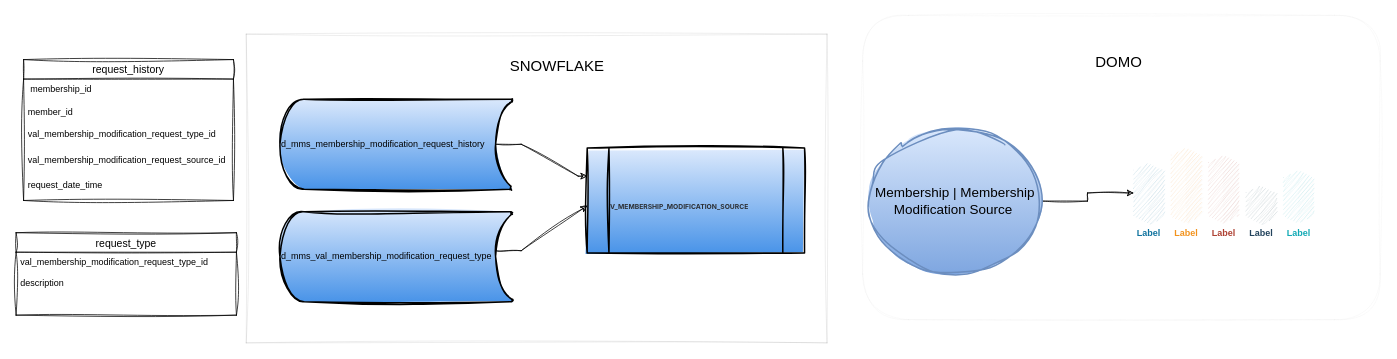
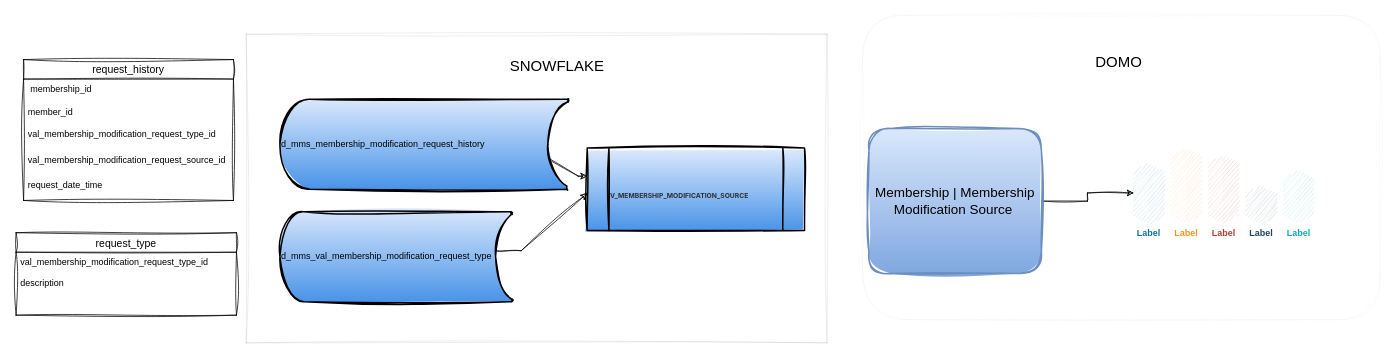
node "d_mms_membership_modification_request_history": size 233x90 -> 289x90
node "V_MEMBERSHIP_MODIFICATION_SOURCE": size 218x105 -> 218x83
node "Membership | Membership Modification Source": shape ellipse -> rounded rectangle
